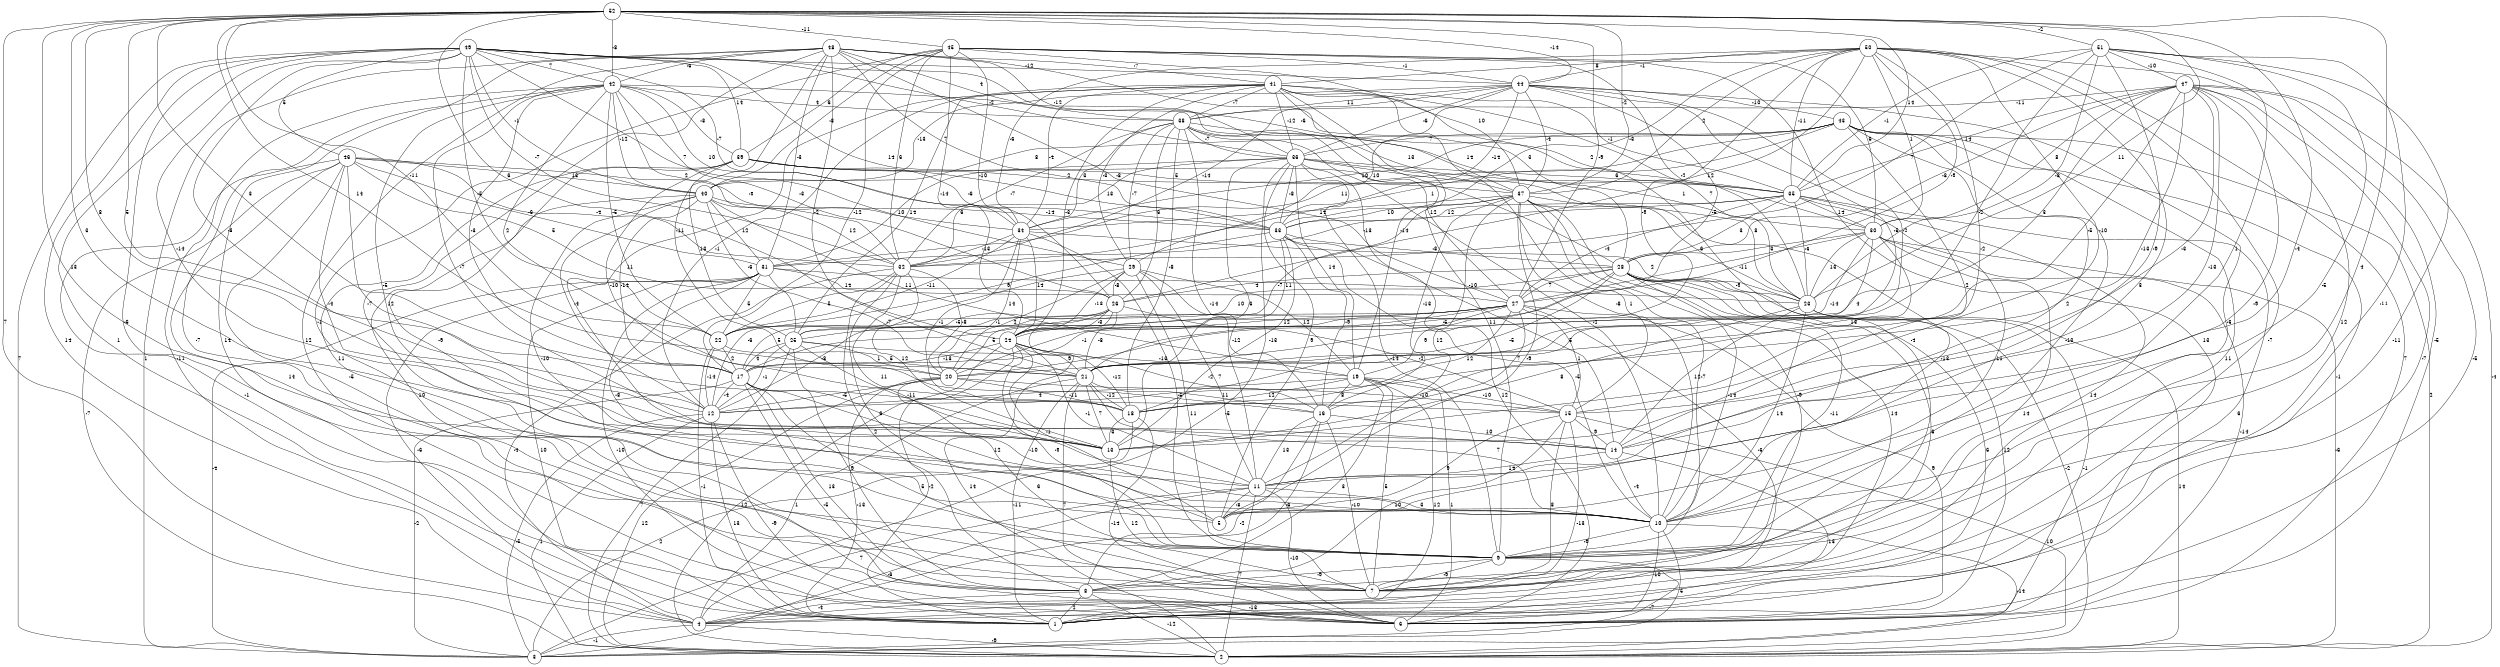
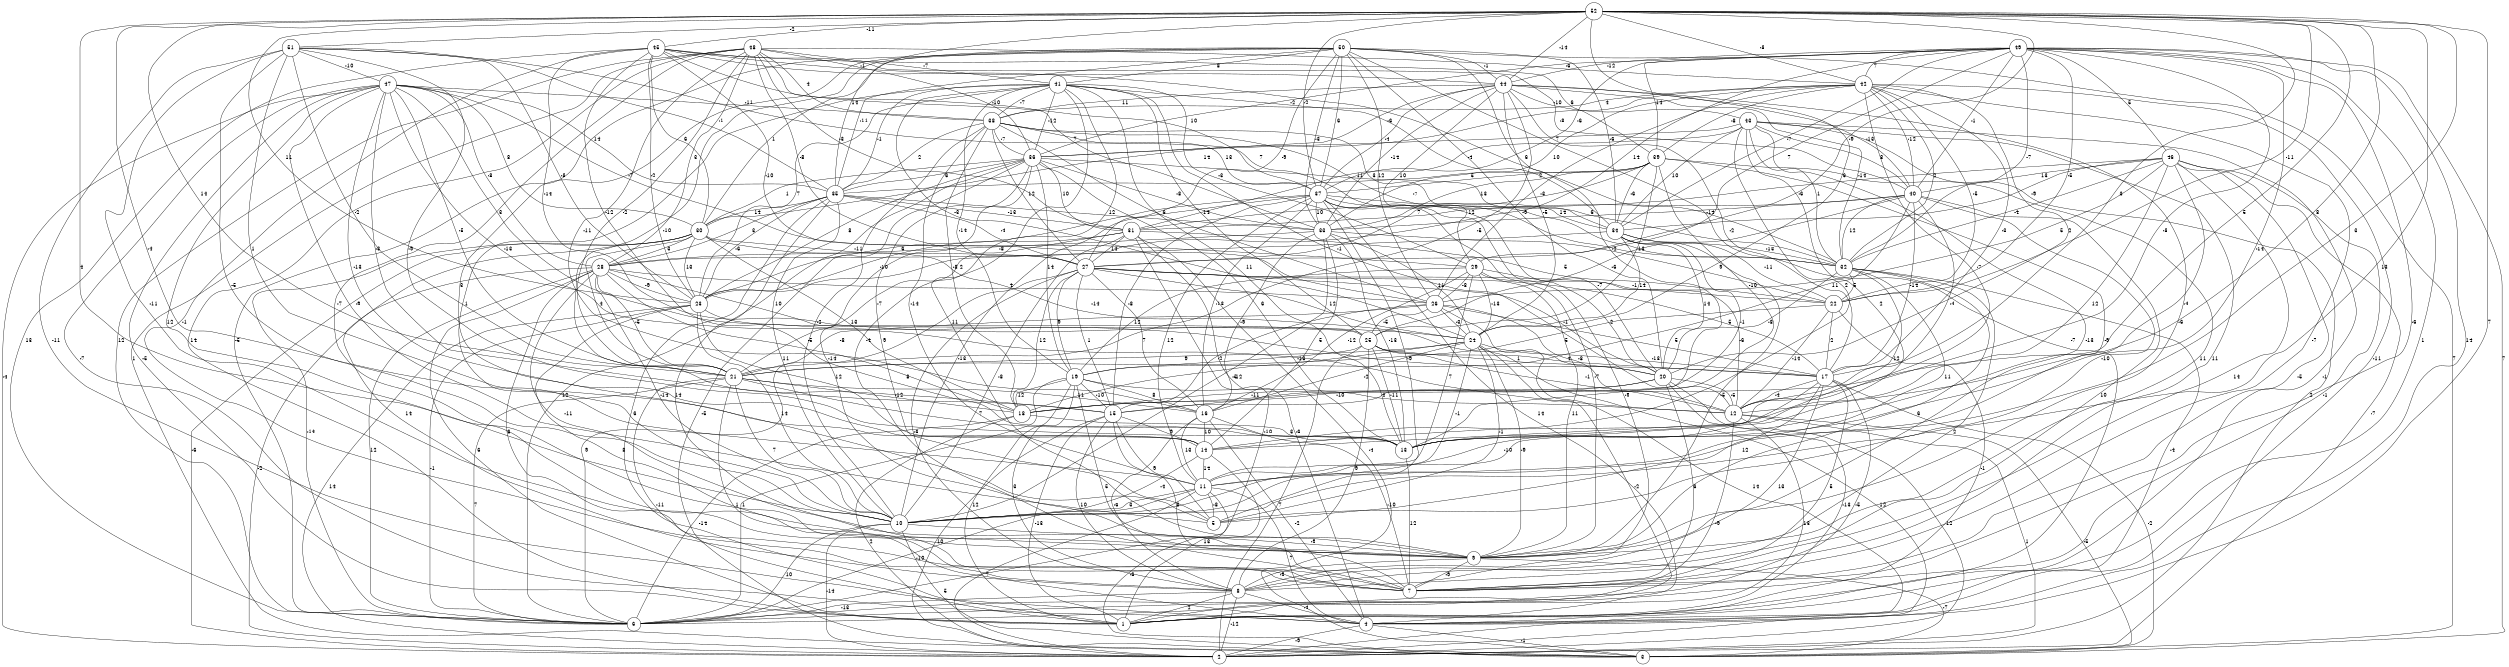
edge "48" -- "36": label "-12" -> "-10"
edge "50" -- "37": label "2" -> "6"
edge "38" -- "29": now "47" -- "29"
edge "28" -- "27": now "39" -- "27"
edge "42" -- "11": removed, label "-5"
edge "23" -- "8": added, label "8"
edge "31" -- "1": removed, label "10"
